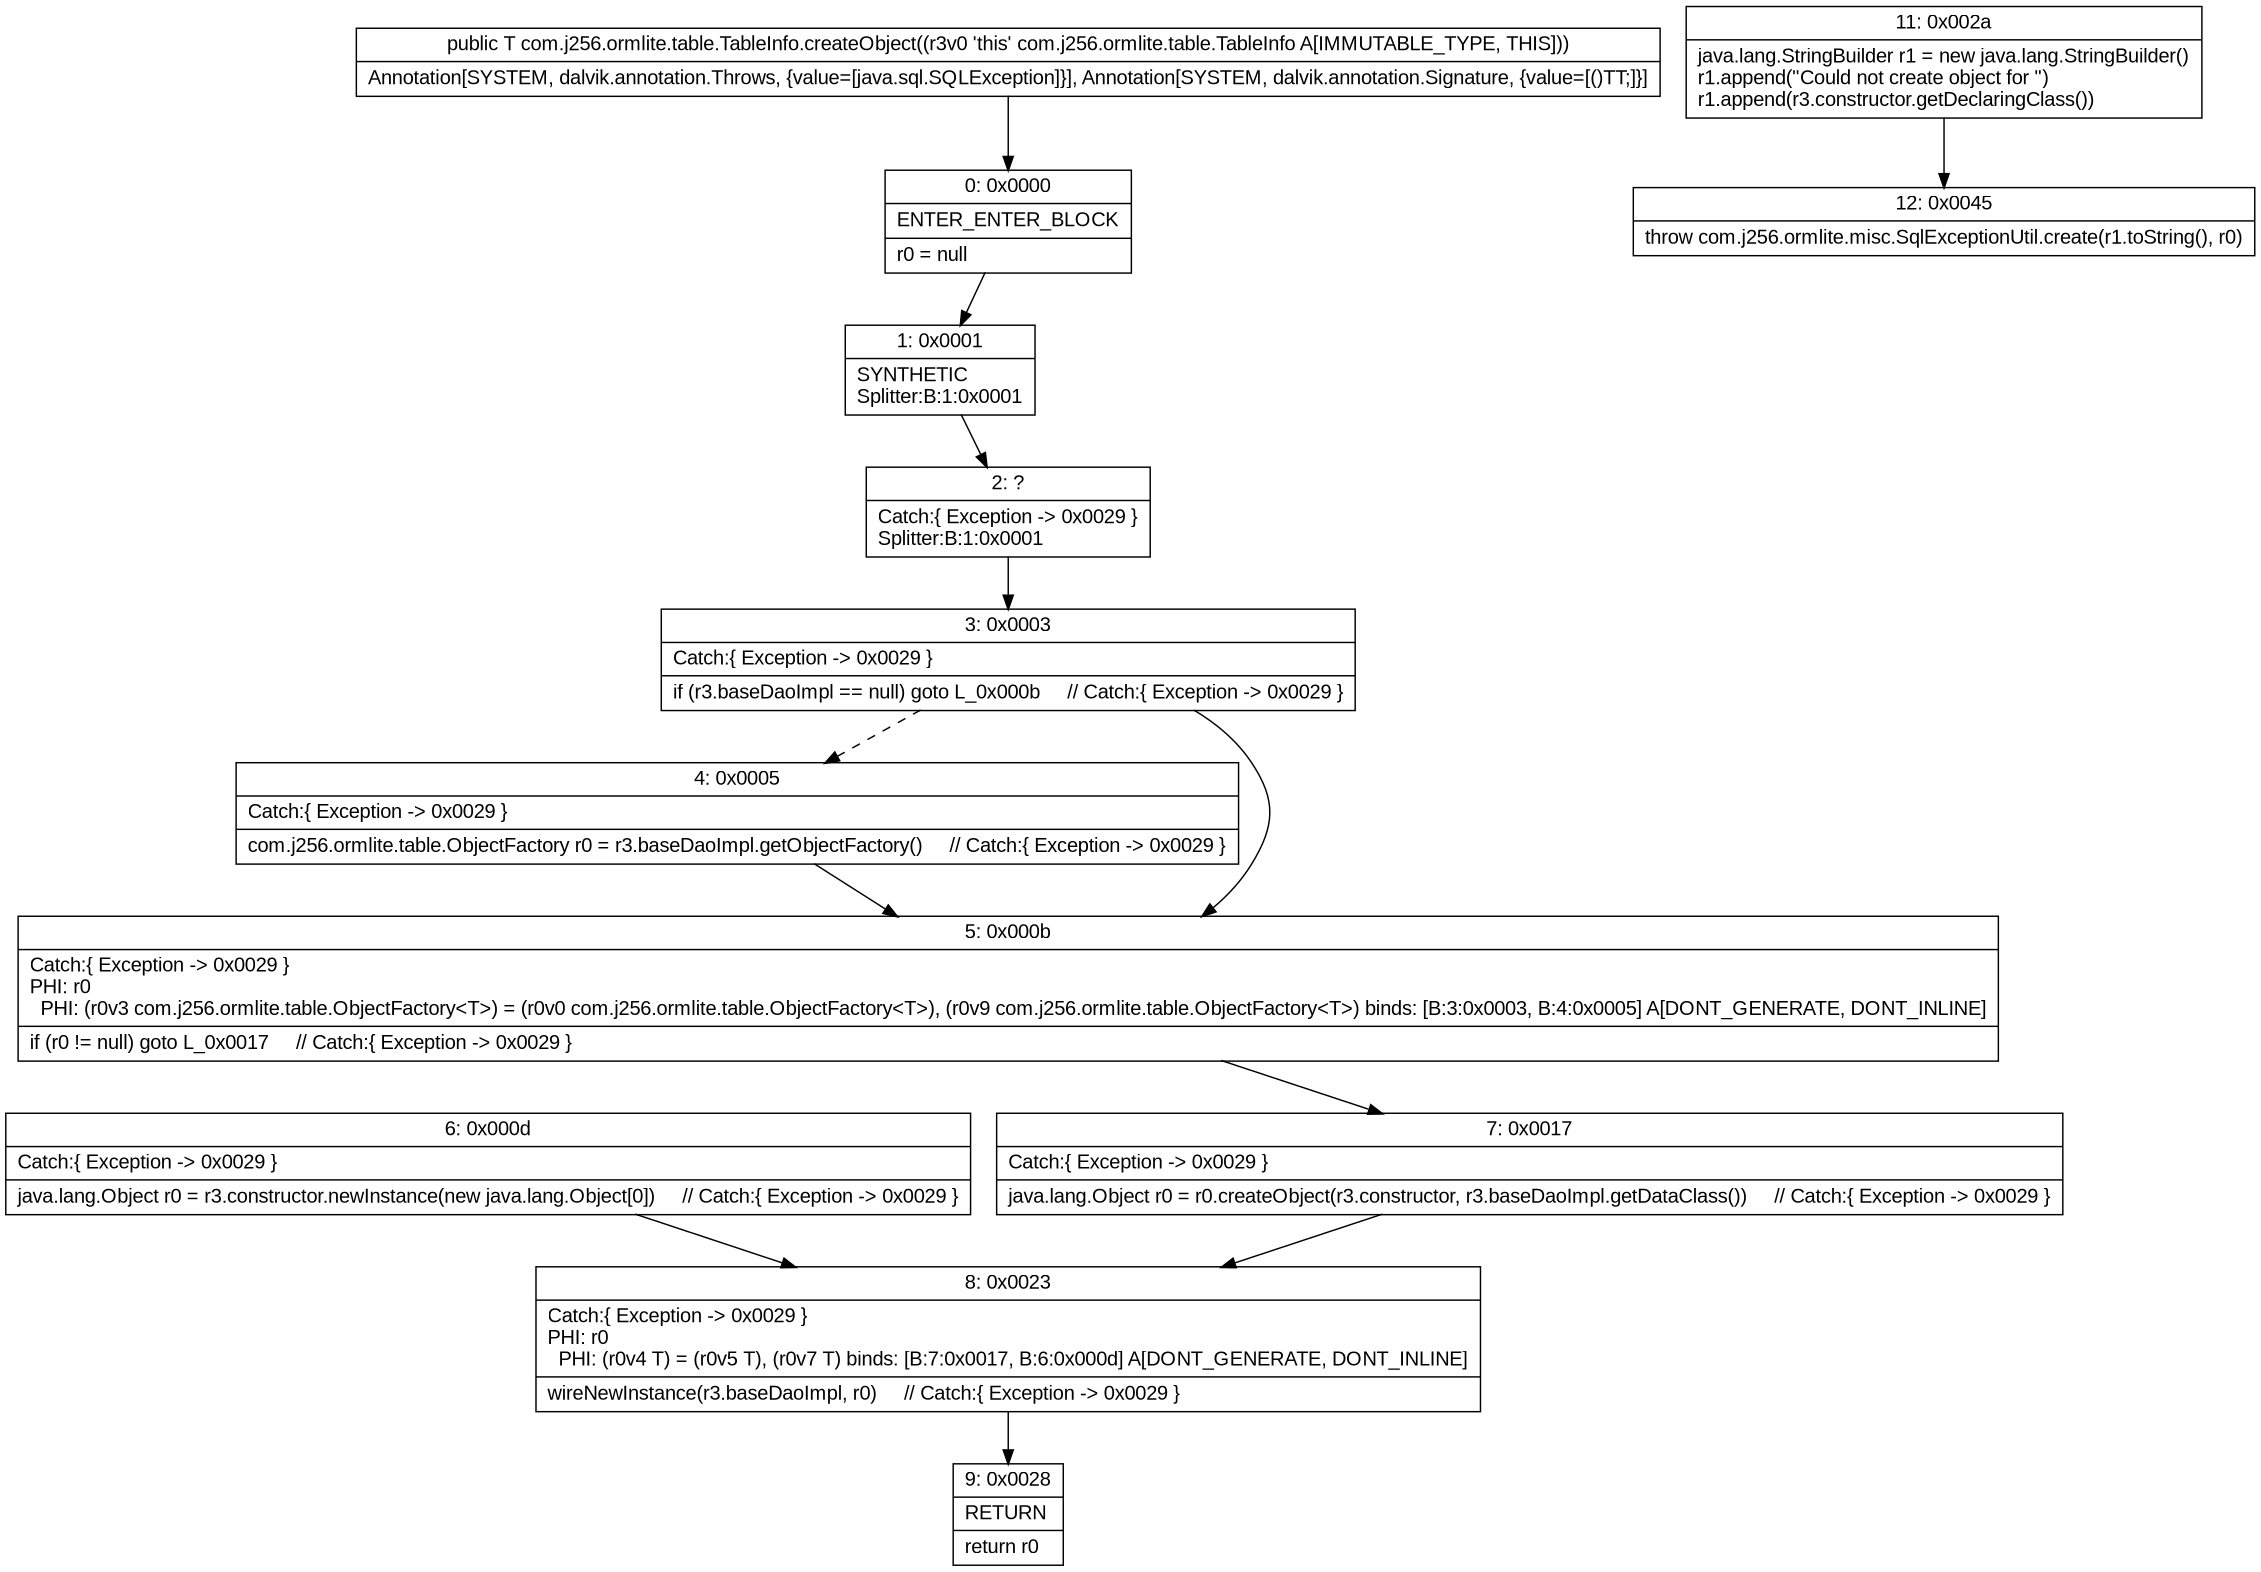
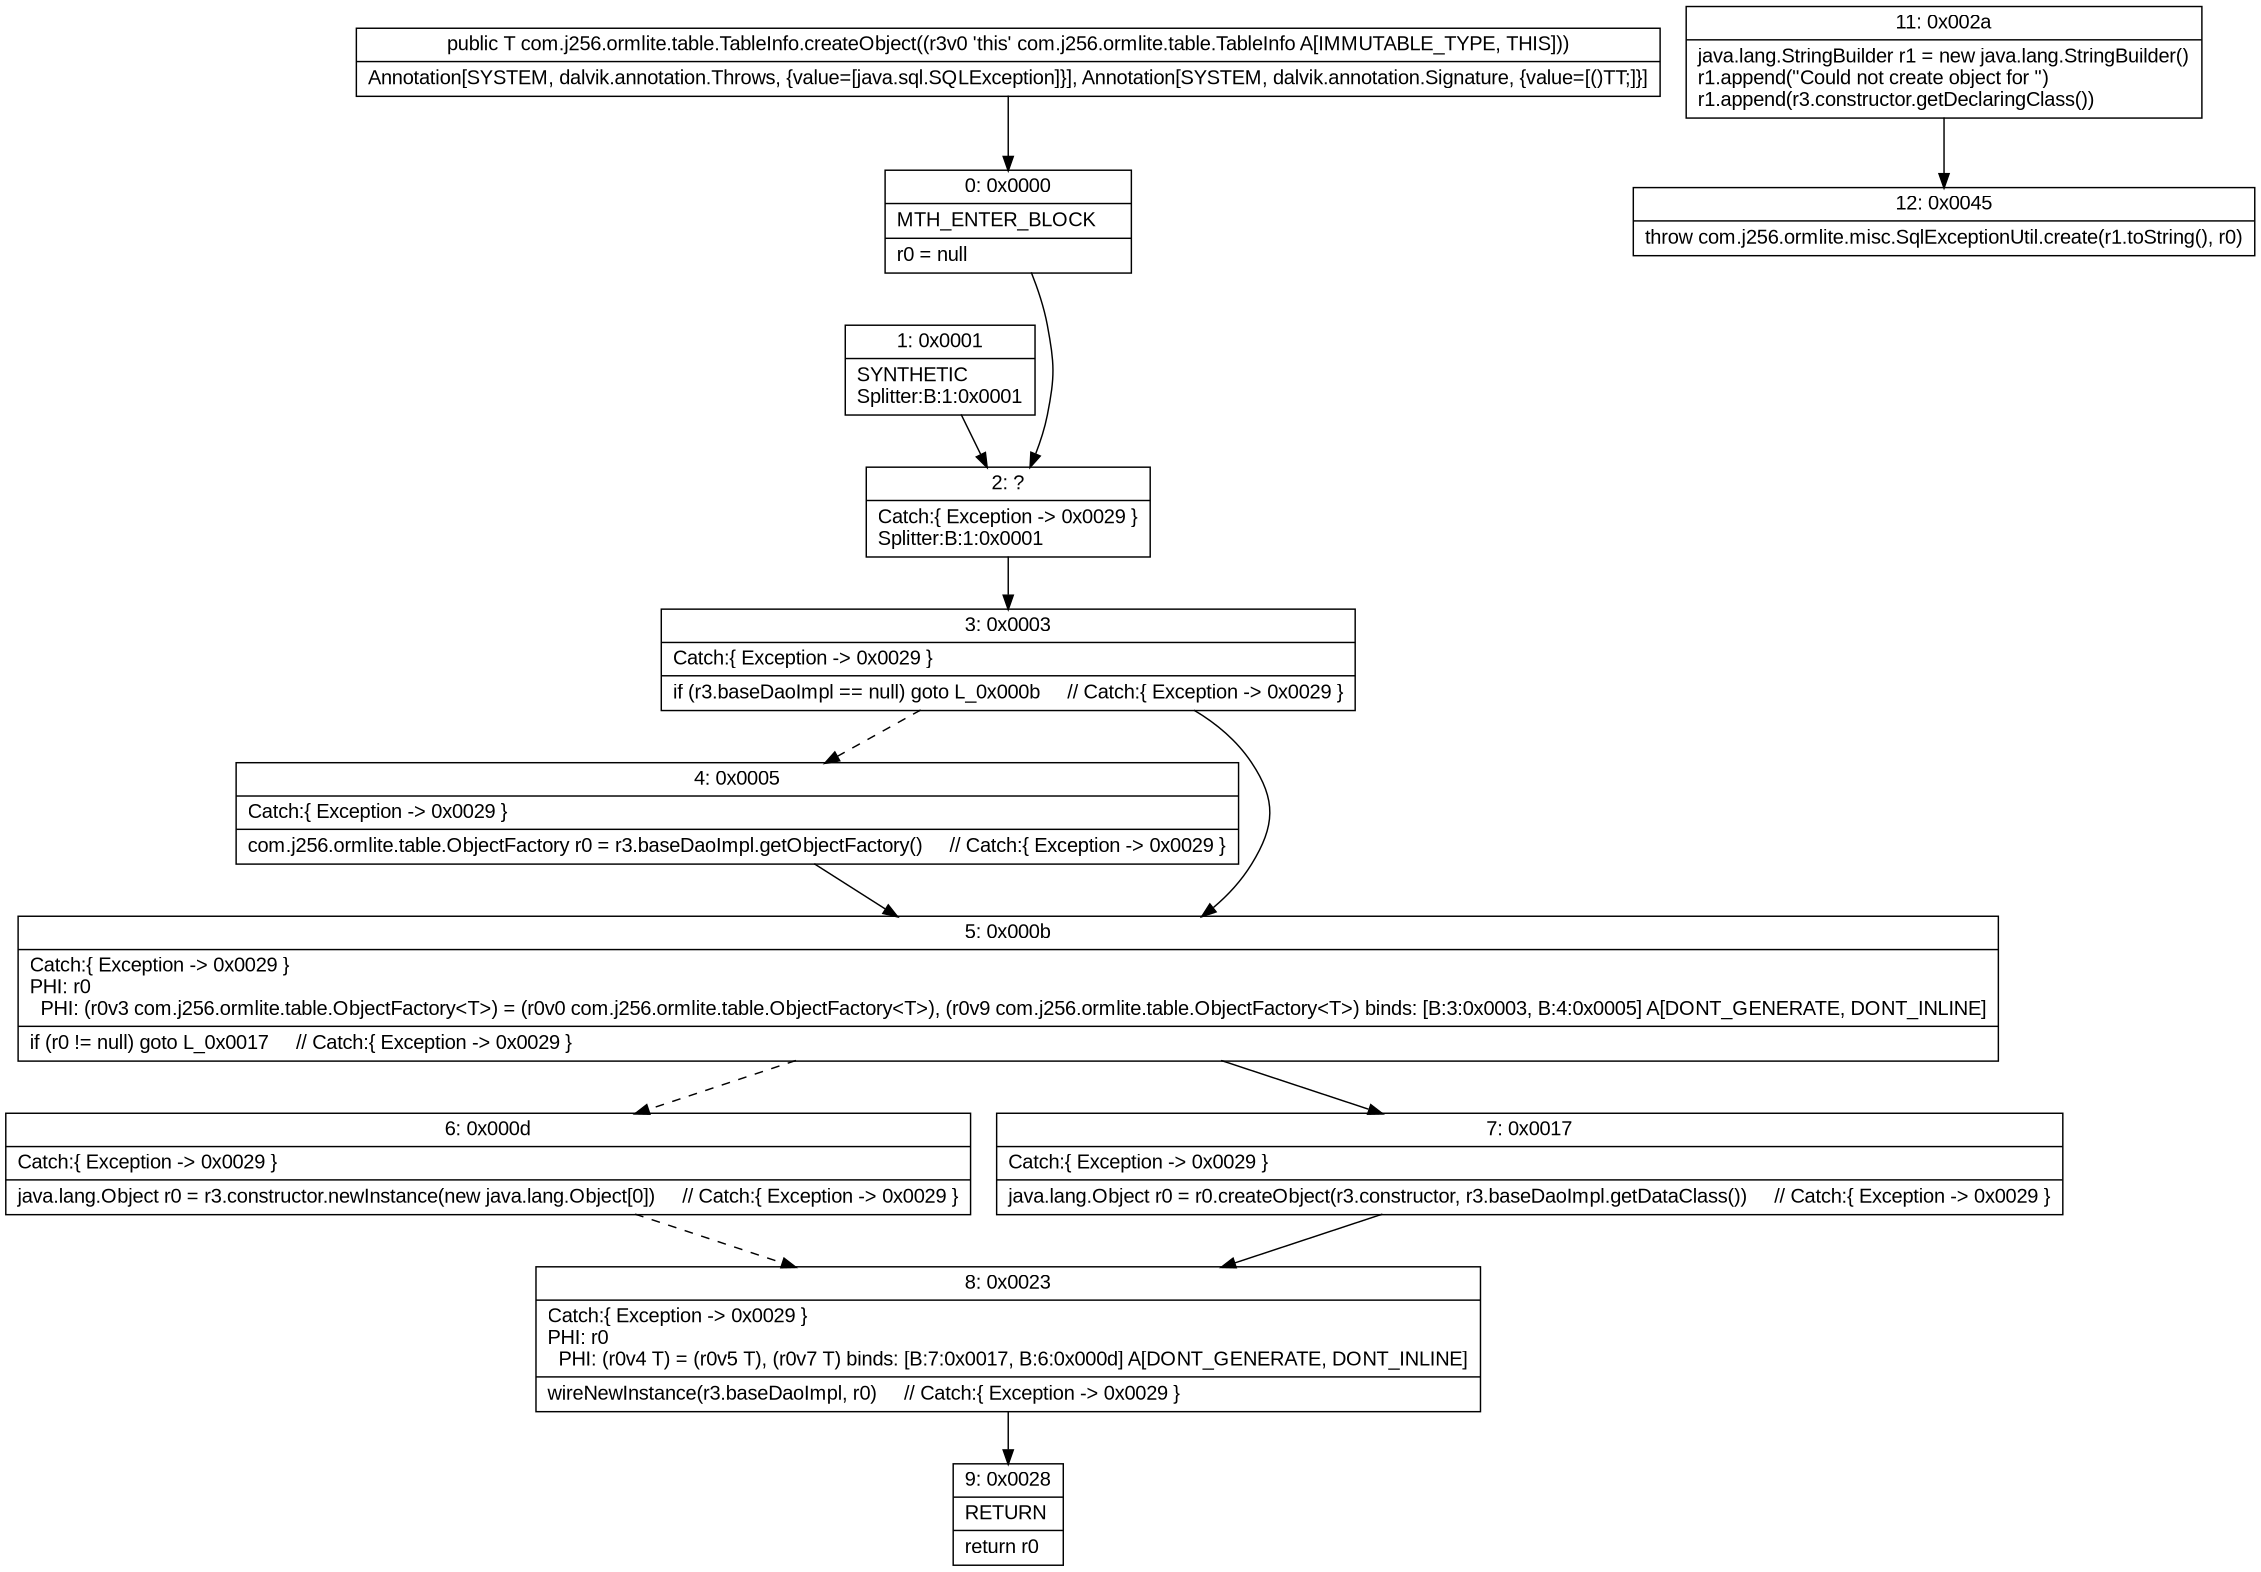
node "0: 0x0000": text "ENTER_ENTER_BLOCK" -> "MTH_ENTER_BLOCK"
edge "0: 0x0000" -> "1: 0x0001": now "0: 0x0000" -> "2: ?"
edge "5: 0x000b" -> "6: 0x000d": added
edge "6: 0x000d" -> "8: 0x0023": style solid -> dashed
